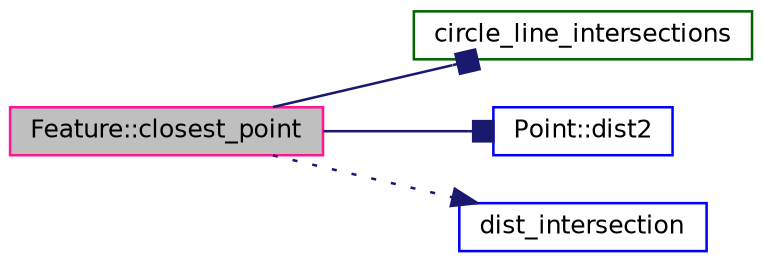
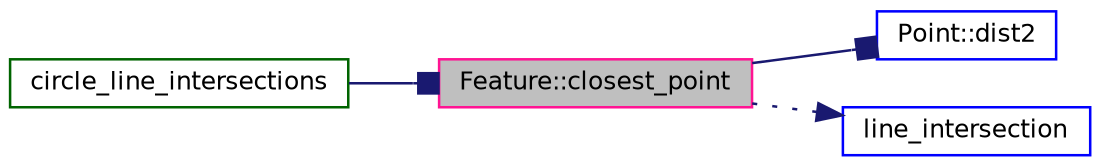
edge "Feature::closest_point" -> "circle_line_intersections": reversed
node "dist_intersection": label "dist_intersection" -> "line_intersection"
